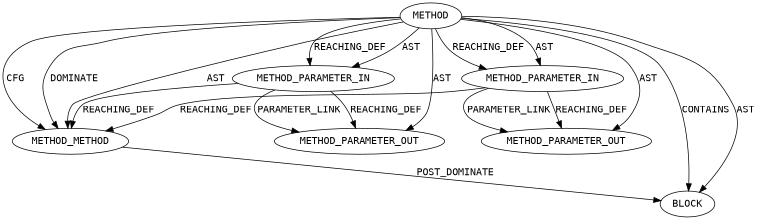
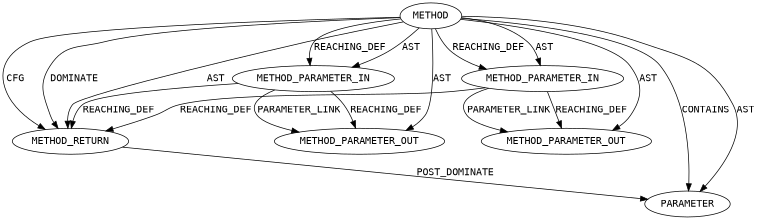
node "METHOD_METHOD": label "METHOD_METHOD" -> "METHOD_RETURN"
node "BLOCK": label "BLOCK" -> "PARAMETER"
